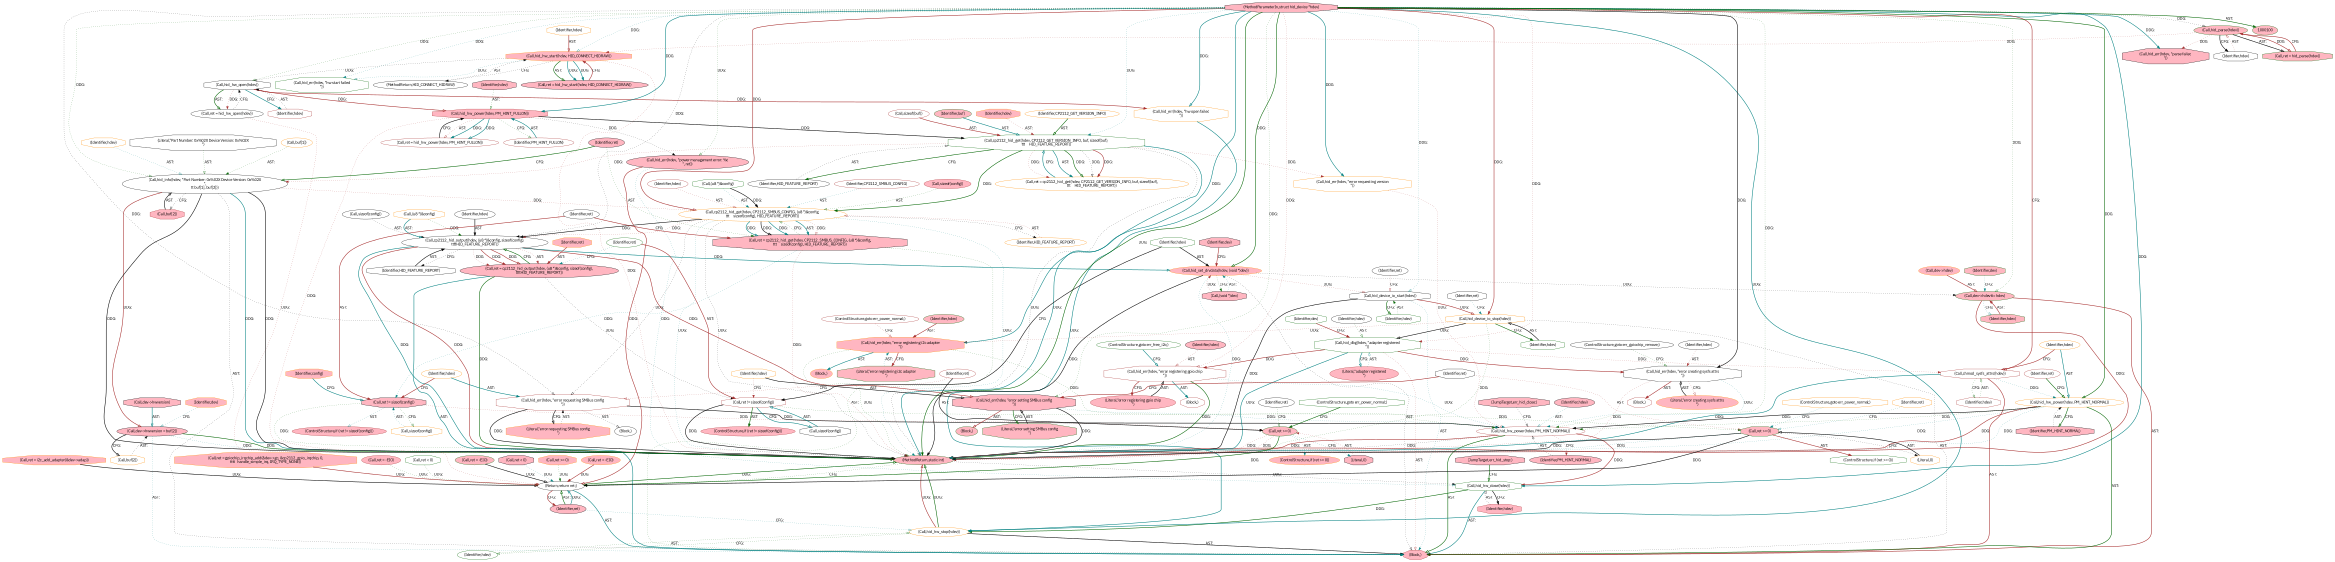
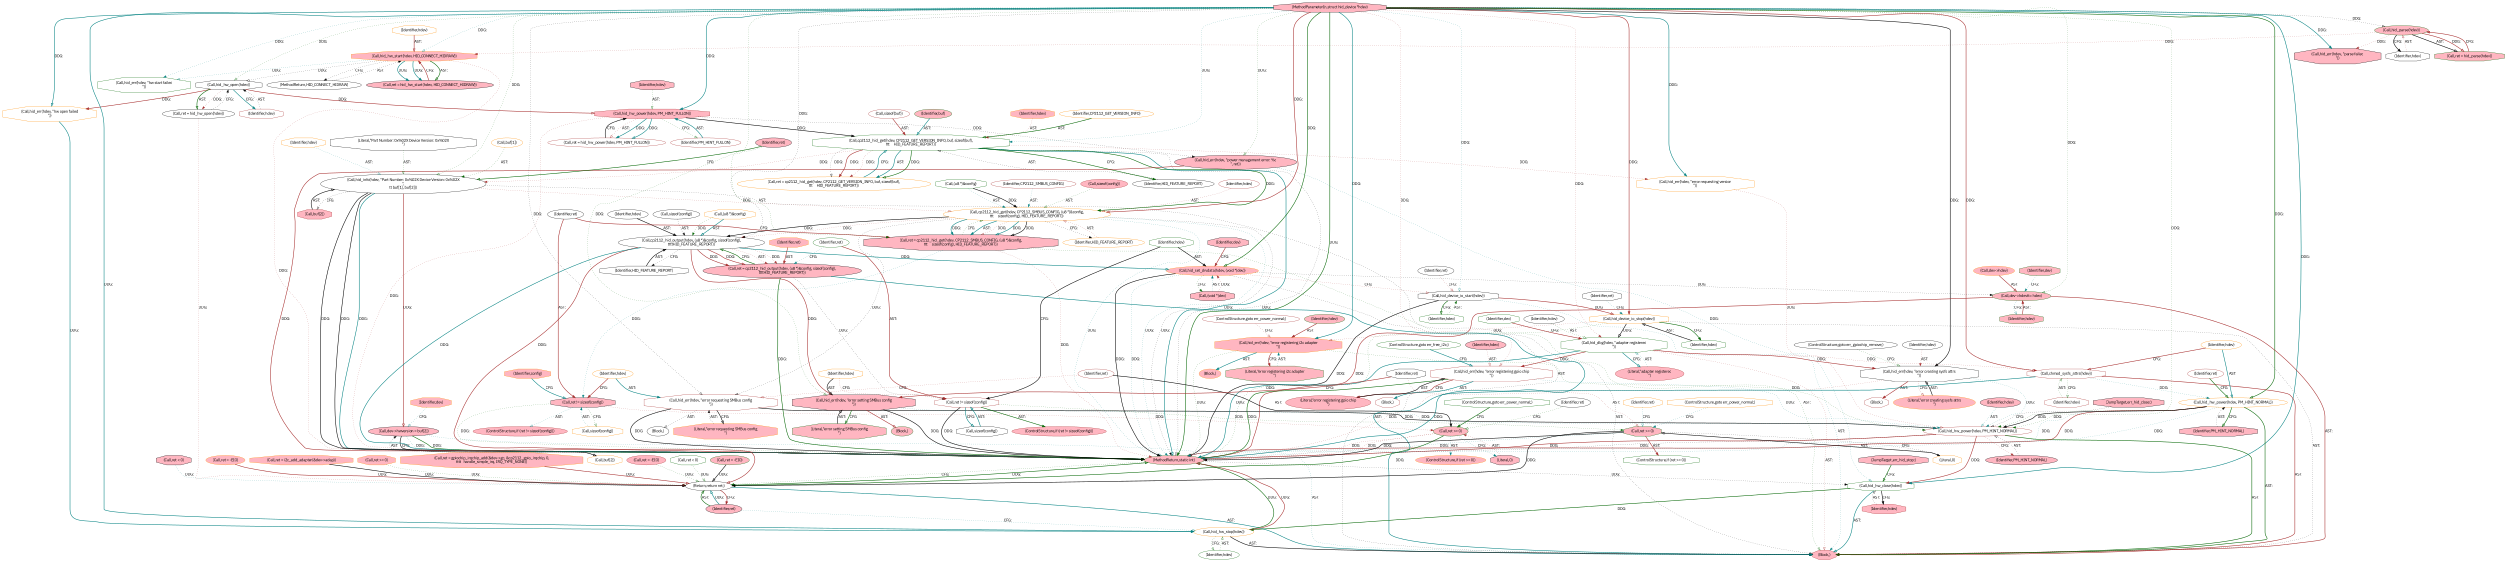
node "1000100": removed
edge "(MethodParameterIn,struct hid_device *hdev)" -> "(Call,chmod_sysfs_attrs(hdev))": label "CFG: " -> "DDG: "
edge "(Call,hid_set_drvdata(hdev, (void *)dev))" -> "(Call,hid_device_io_start(hdev))": label "DDG: " -> "CFG: "
node "(Call,dev->hwversion)": removed
